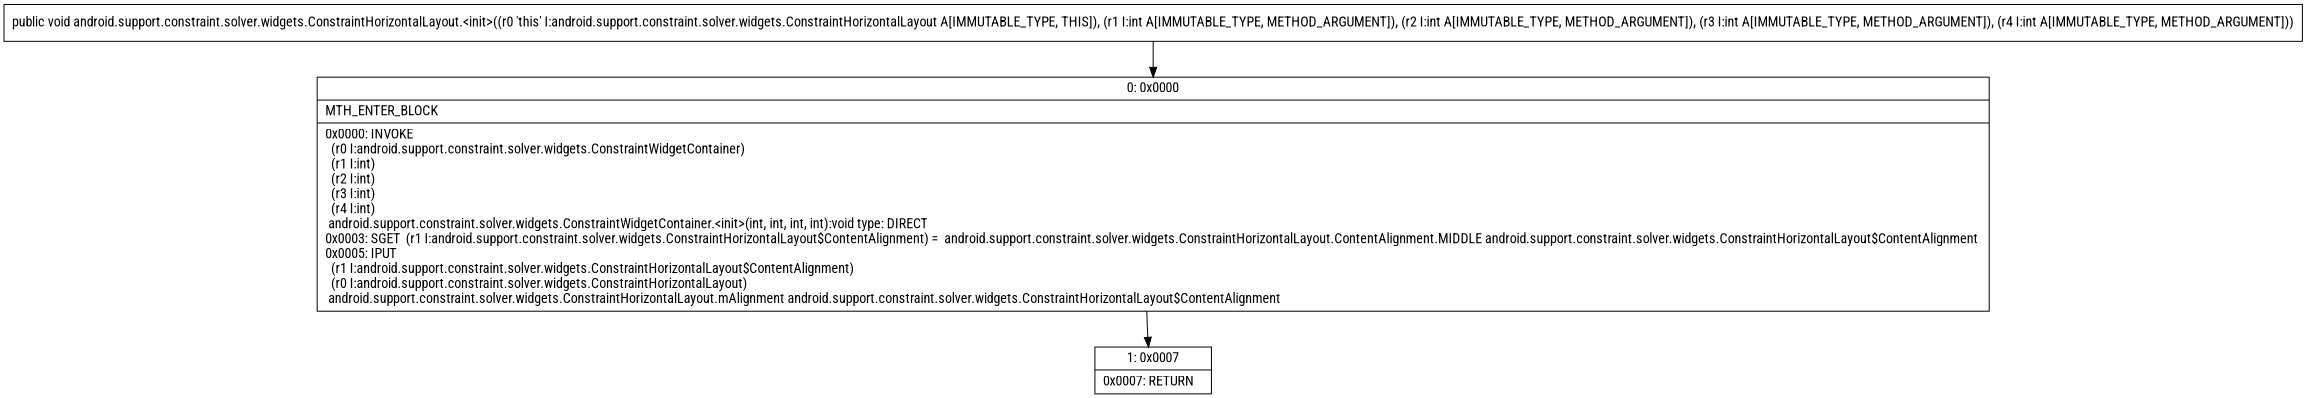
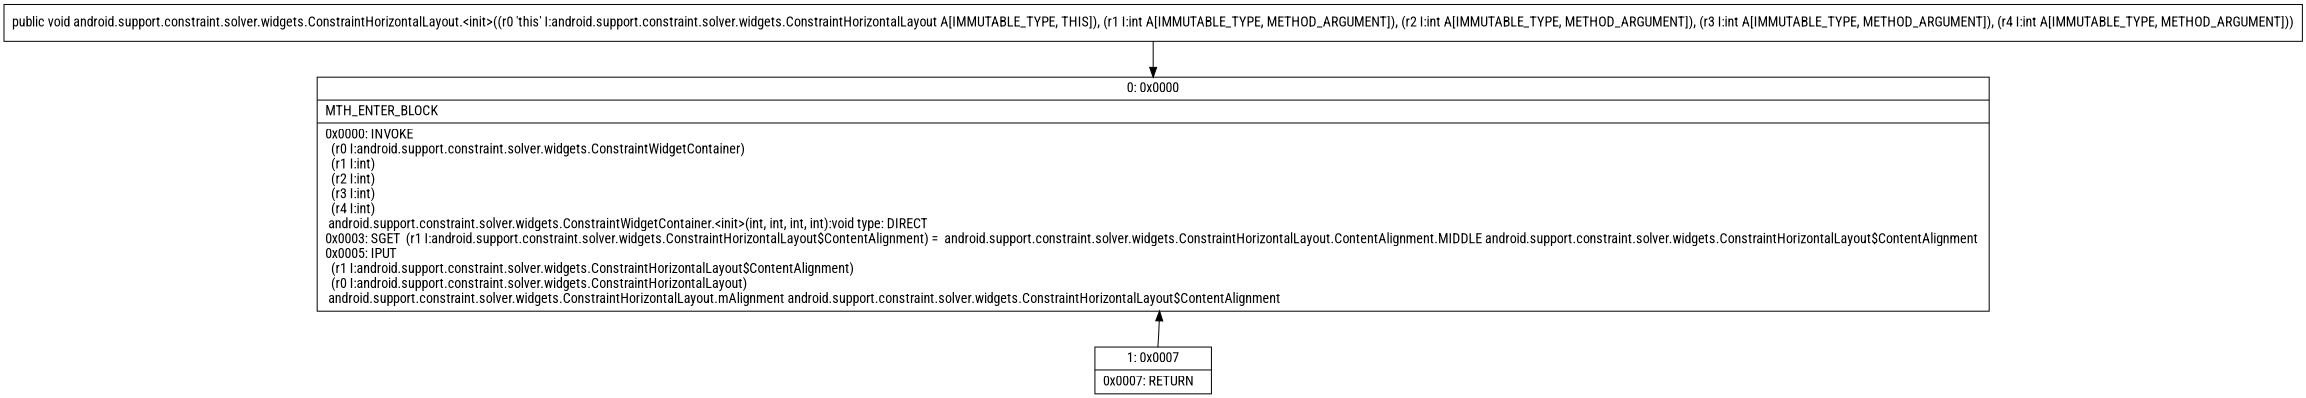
edge "0: 0x0000" -> "1: 0x0007": reversed
